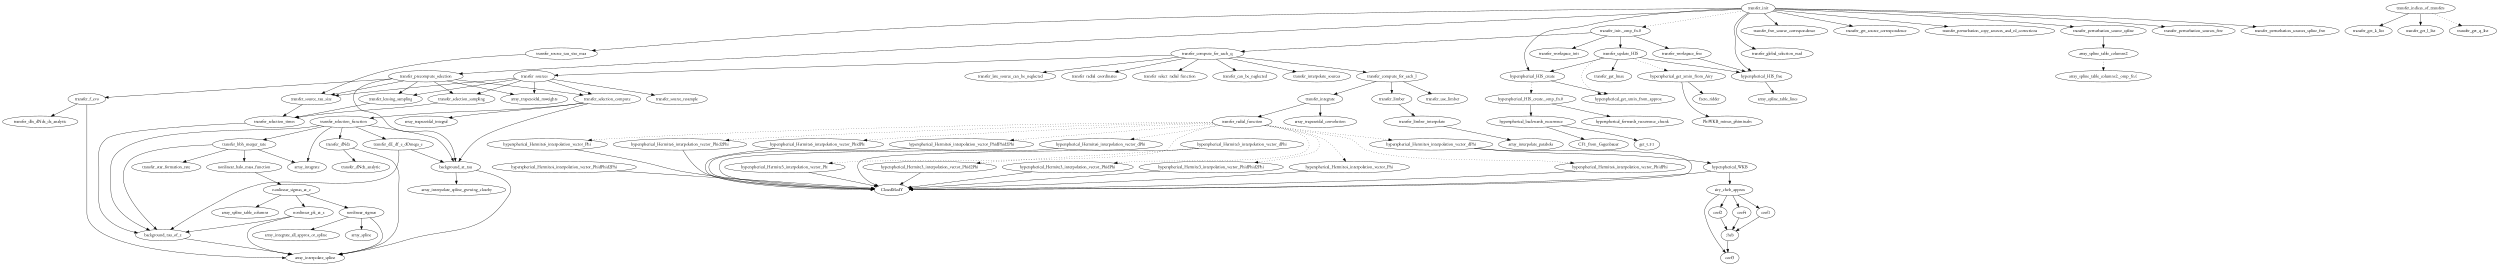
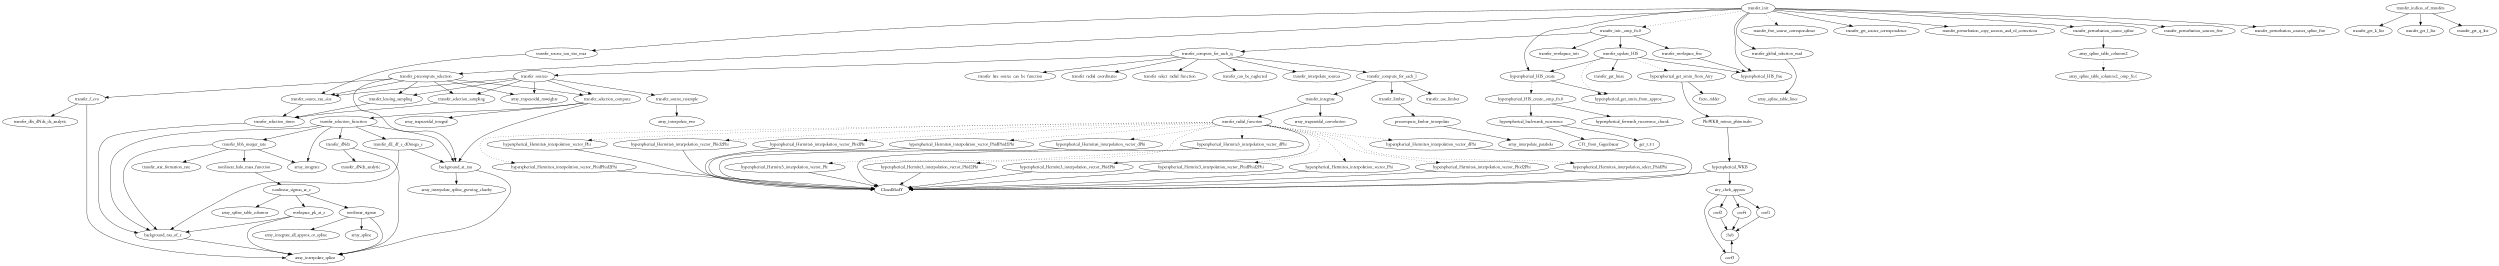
edge "transfer_init" -> "transfer_free_source_correspondence": style solid -> dotted
edge "transfer_indices_of_transfers" -> "transfer_get_q_list": style dotted -> solid
node "transfer_late_source_can_be_neglected": label "transfer_late_source_can_be_neglected" -> "transfer_late_source_can_be_function"
edge "hyperspherical_HIS_free" -> "array_spline_table_lines": now "transfer_global_selection_read" -> "array_spline_table_lines"
node "array_interpolate_two": added
node "transfer_limber_interpolate": label "transfer_limber_interpolate" -> "precompute_limber_interpolate"
edge "transfer_radial_function" -> "hyperspherical_Hermite4_interpolation_vector_PhidPhid2Phi": added
edge "transfer_radial_function" -> "hyperspherical_Hermite3_interpolation_vector_dPhi": added
edge "hyperspherical_Hermite4_interpolation_vector_dPhi" -> "hyperspherical_WKB": now "PhiWKB_minus_phiminabs" -> "hyperspherical_WKB"
edge "transfer_radial_function" -> "hyperspherical_Hermite3_interpolation_vector_PhidPhi": style dotted -> solid
node "hyperspherical_Hermite4_interpolation_vector_Phid2Phi": added
node "hyperspherical_Hermite4_interpolation_vector_PhidPhi": label "hyperspherical_Hermite4_interpolation_vector_PhidPhi" -> "hyperspherical_Hermite4_interpolation_select_PhidPhi"
node "nonlinear_pk_at_z": label "nonlinear_pk_at_z" -> "workspace_pk_at_z"
edge "cheb" -> "coef3": reversed
